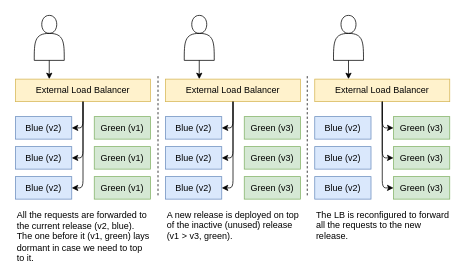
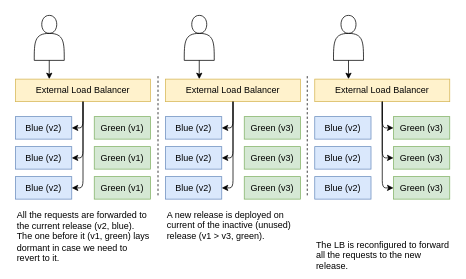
node "A new release is deployed on top of the inactive (unused) release (v1 > v3, green).": label "A new release is deployed on top of the inactive (unused) release (v1 > v3, green)." -> "A new release is deployed on current of the inactive (unused) release (v1 > v3, green)."
node "The LB is reconfigured to forward all the requests to the new release.": moved (382, 225) -> (382, 255)
node "All the requests are forwarded to the current release (v2, blue). The one before it (v1, green) lays dormant in case we need to top to it.": label "All the requests are forwarded to the current release (v2, blue). The one before it (v1, green) lays dormant in case we need to top to it." -> "All the requests are forwarded to the current release (v2, blue). The one before it (v1, green) lays dormant in case we need to revert to it."
